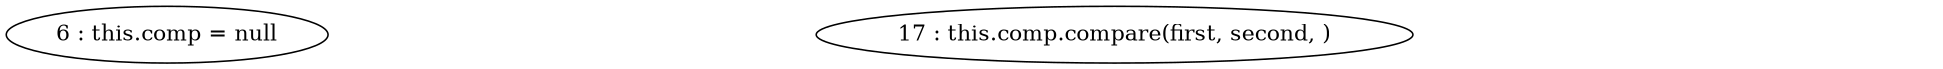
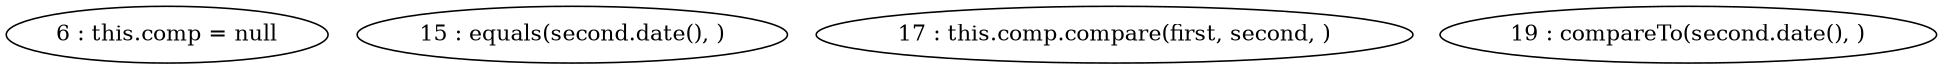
node "15 : equals(second.date(), )": added
node "19 : compareTo(second.date(), )": added
